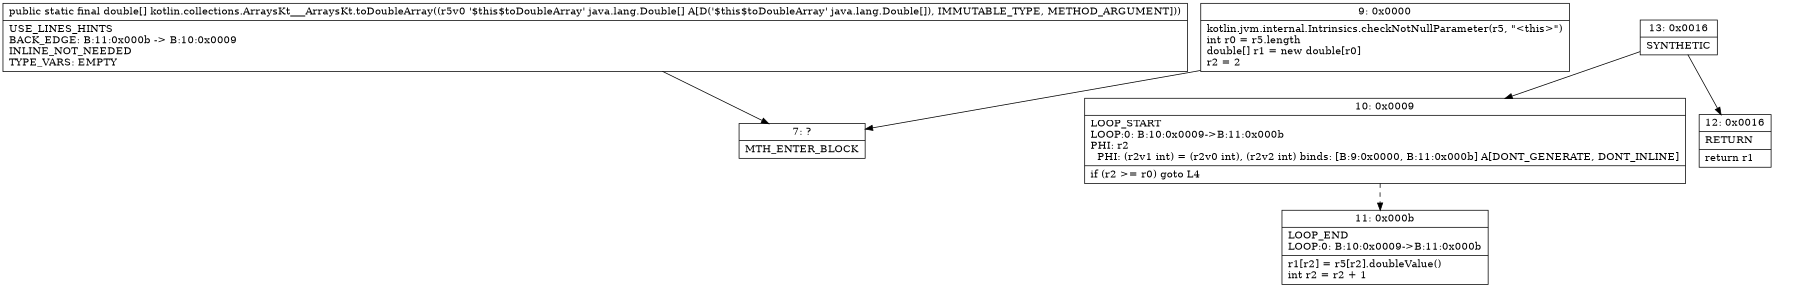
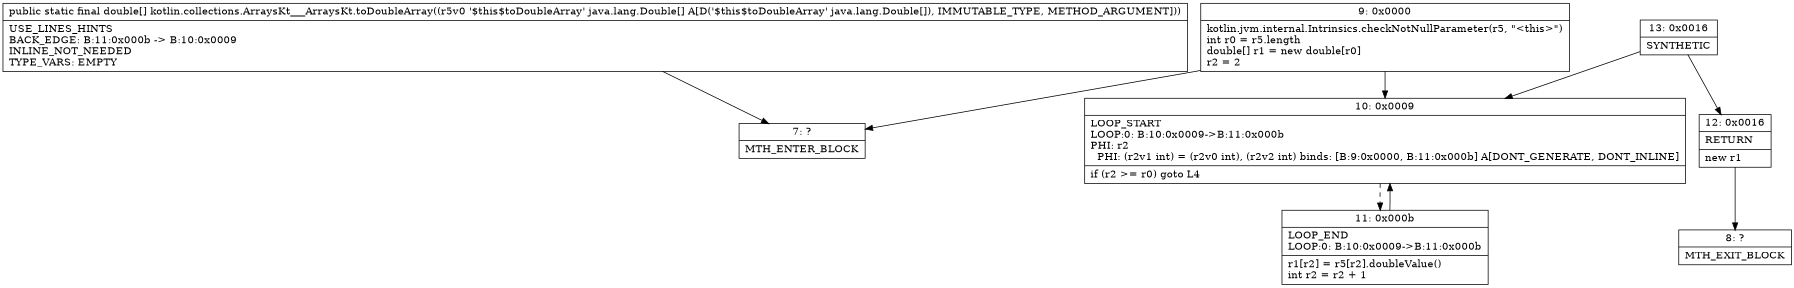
edge "9: 0x0000" -> "10: 0x0009": added
node "12: 0x0016": text "return r1" -> "new r1"
edge "11: 0x000b" -> "10: 0x0009": added
node "8: ?": added
